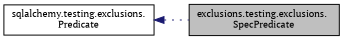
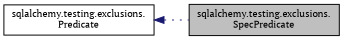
node "exclusions.testing.exclusions. SpecPredicate": label "exclusions.testing.exclusions. SpecPredicate" -> "sqlalchemy.testing.exclusions. SpecPredicate"
